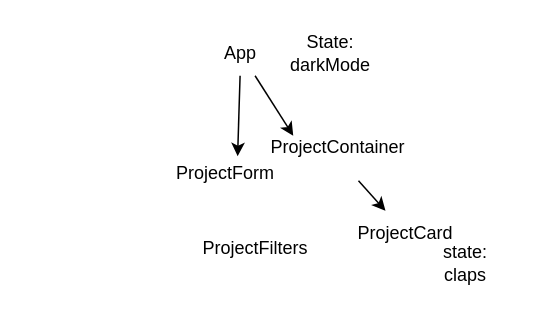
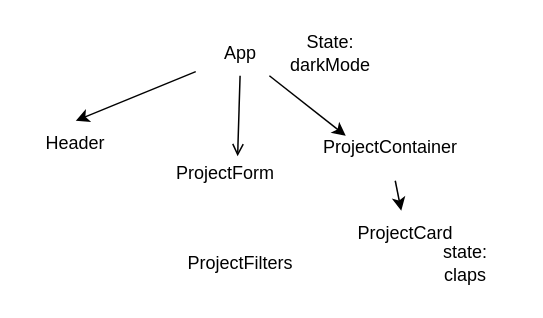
edge "App" -> "Header": added
node "Header": added
edge "App" -> "ProjectForm": arrowhead classic -> open
node "ProjectContainer": moved (338, 158) -> (391, 158)
node "ProjectFilters": moved (256, 248) -> (241, 263)
